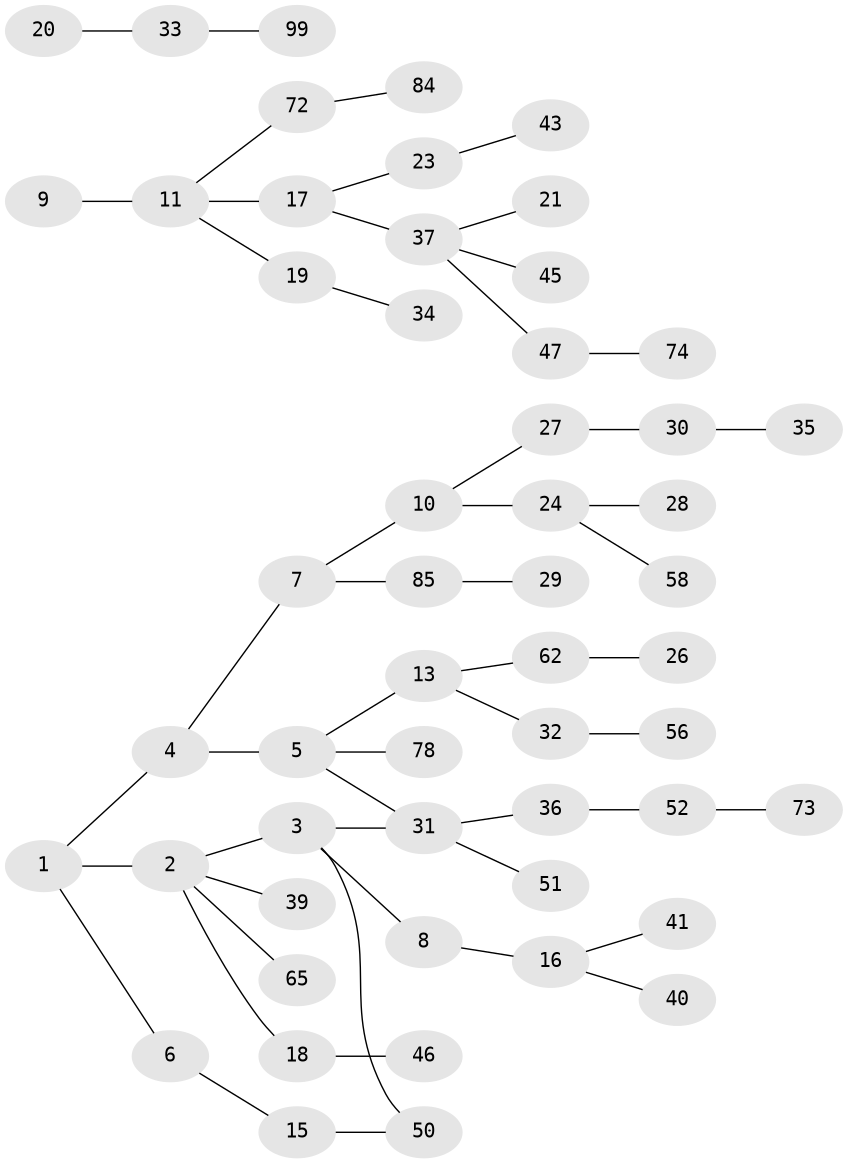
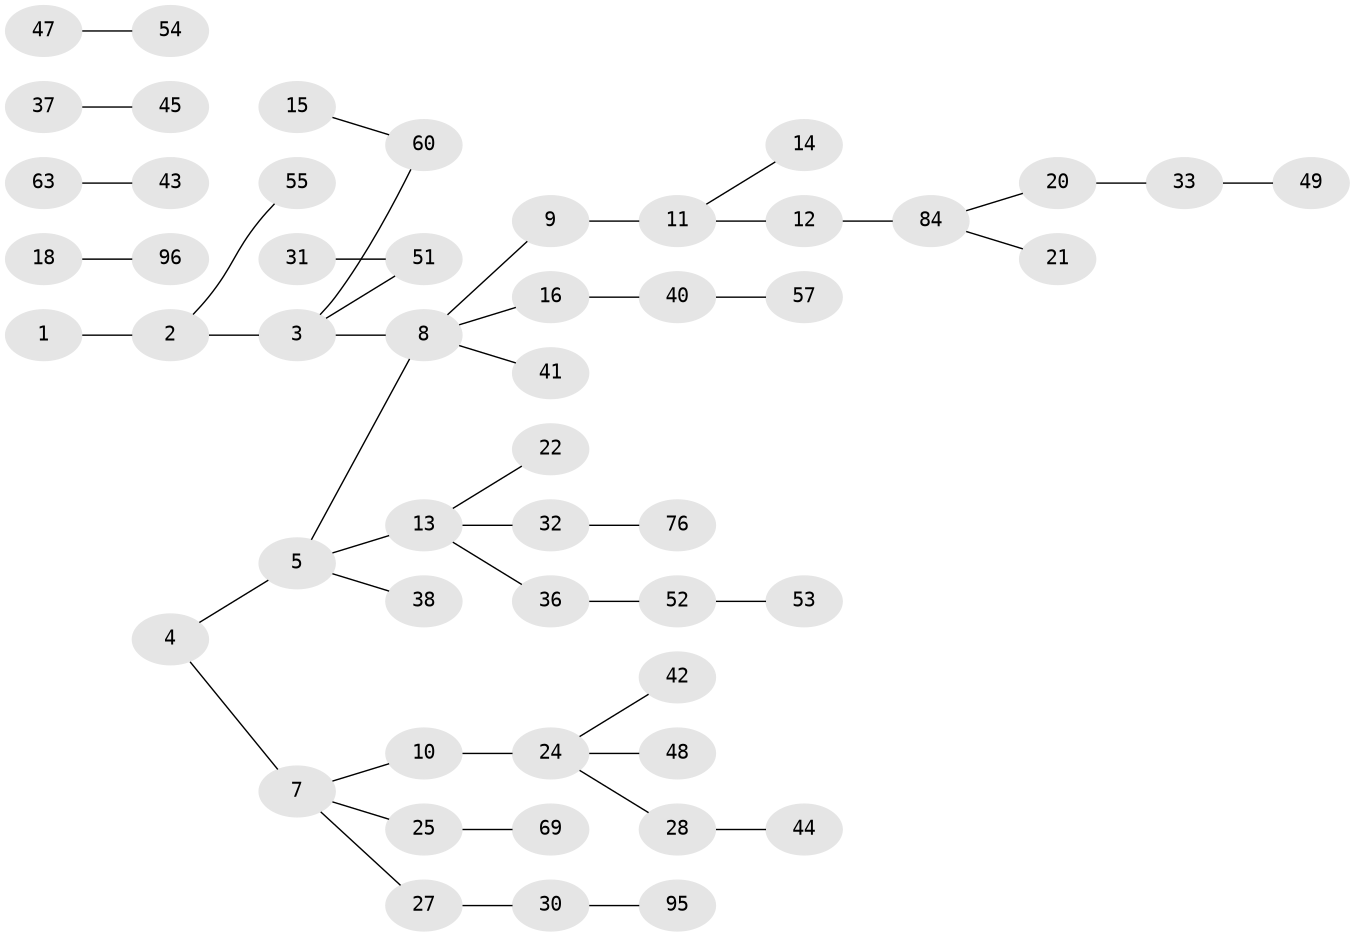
node "99": label "99" -> "49"
node "72": label "72" -> "12"
node "23": label "23" -> "63"
node "17": removed
edge "20" -- "84": added
edge "21" -- "37": now "21" -- "84"
node "19": label "19" -> "14"
edge "9" -- "8": added
edge "37" -- "47": removed
node "57": added
node "34": removed
node "74": label "74" -> "54"
node "35": label "35" -> "95"
edge "27" -- "10": now "27" -- "7"
node "85": label "85" -> "25"
node "29": label "29" -> "69"
node "58": label "58" -> "48"
node "62": label "62" -> "22"
node "26": removed
node "42": added
node "56": label "56" -> "76"
node "78": label "78" -> "38"
edge "5" -- "31": now "5" -- "8"
edge "4" -- "1": removed
node "73": label "73" -> "53"
edge "36" -- "31": now "36" -- "13"
edge "3" -- "31": now "3" -- "51"
node "44": added
node "39": removed
edge "41" -- "16": now "41" -- "8"
edge "2" -- "18": removed
node "65": label "65" -> "55"
node "6": removed
node "46": label "46" -> "96"
node "50": label "50" -> "60"
